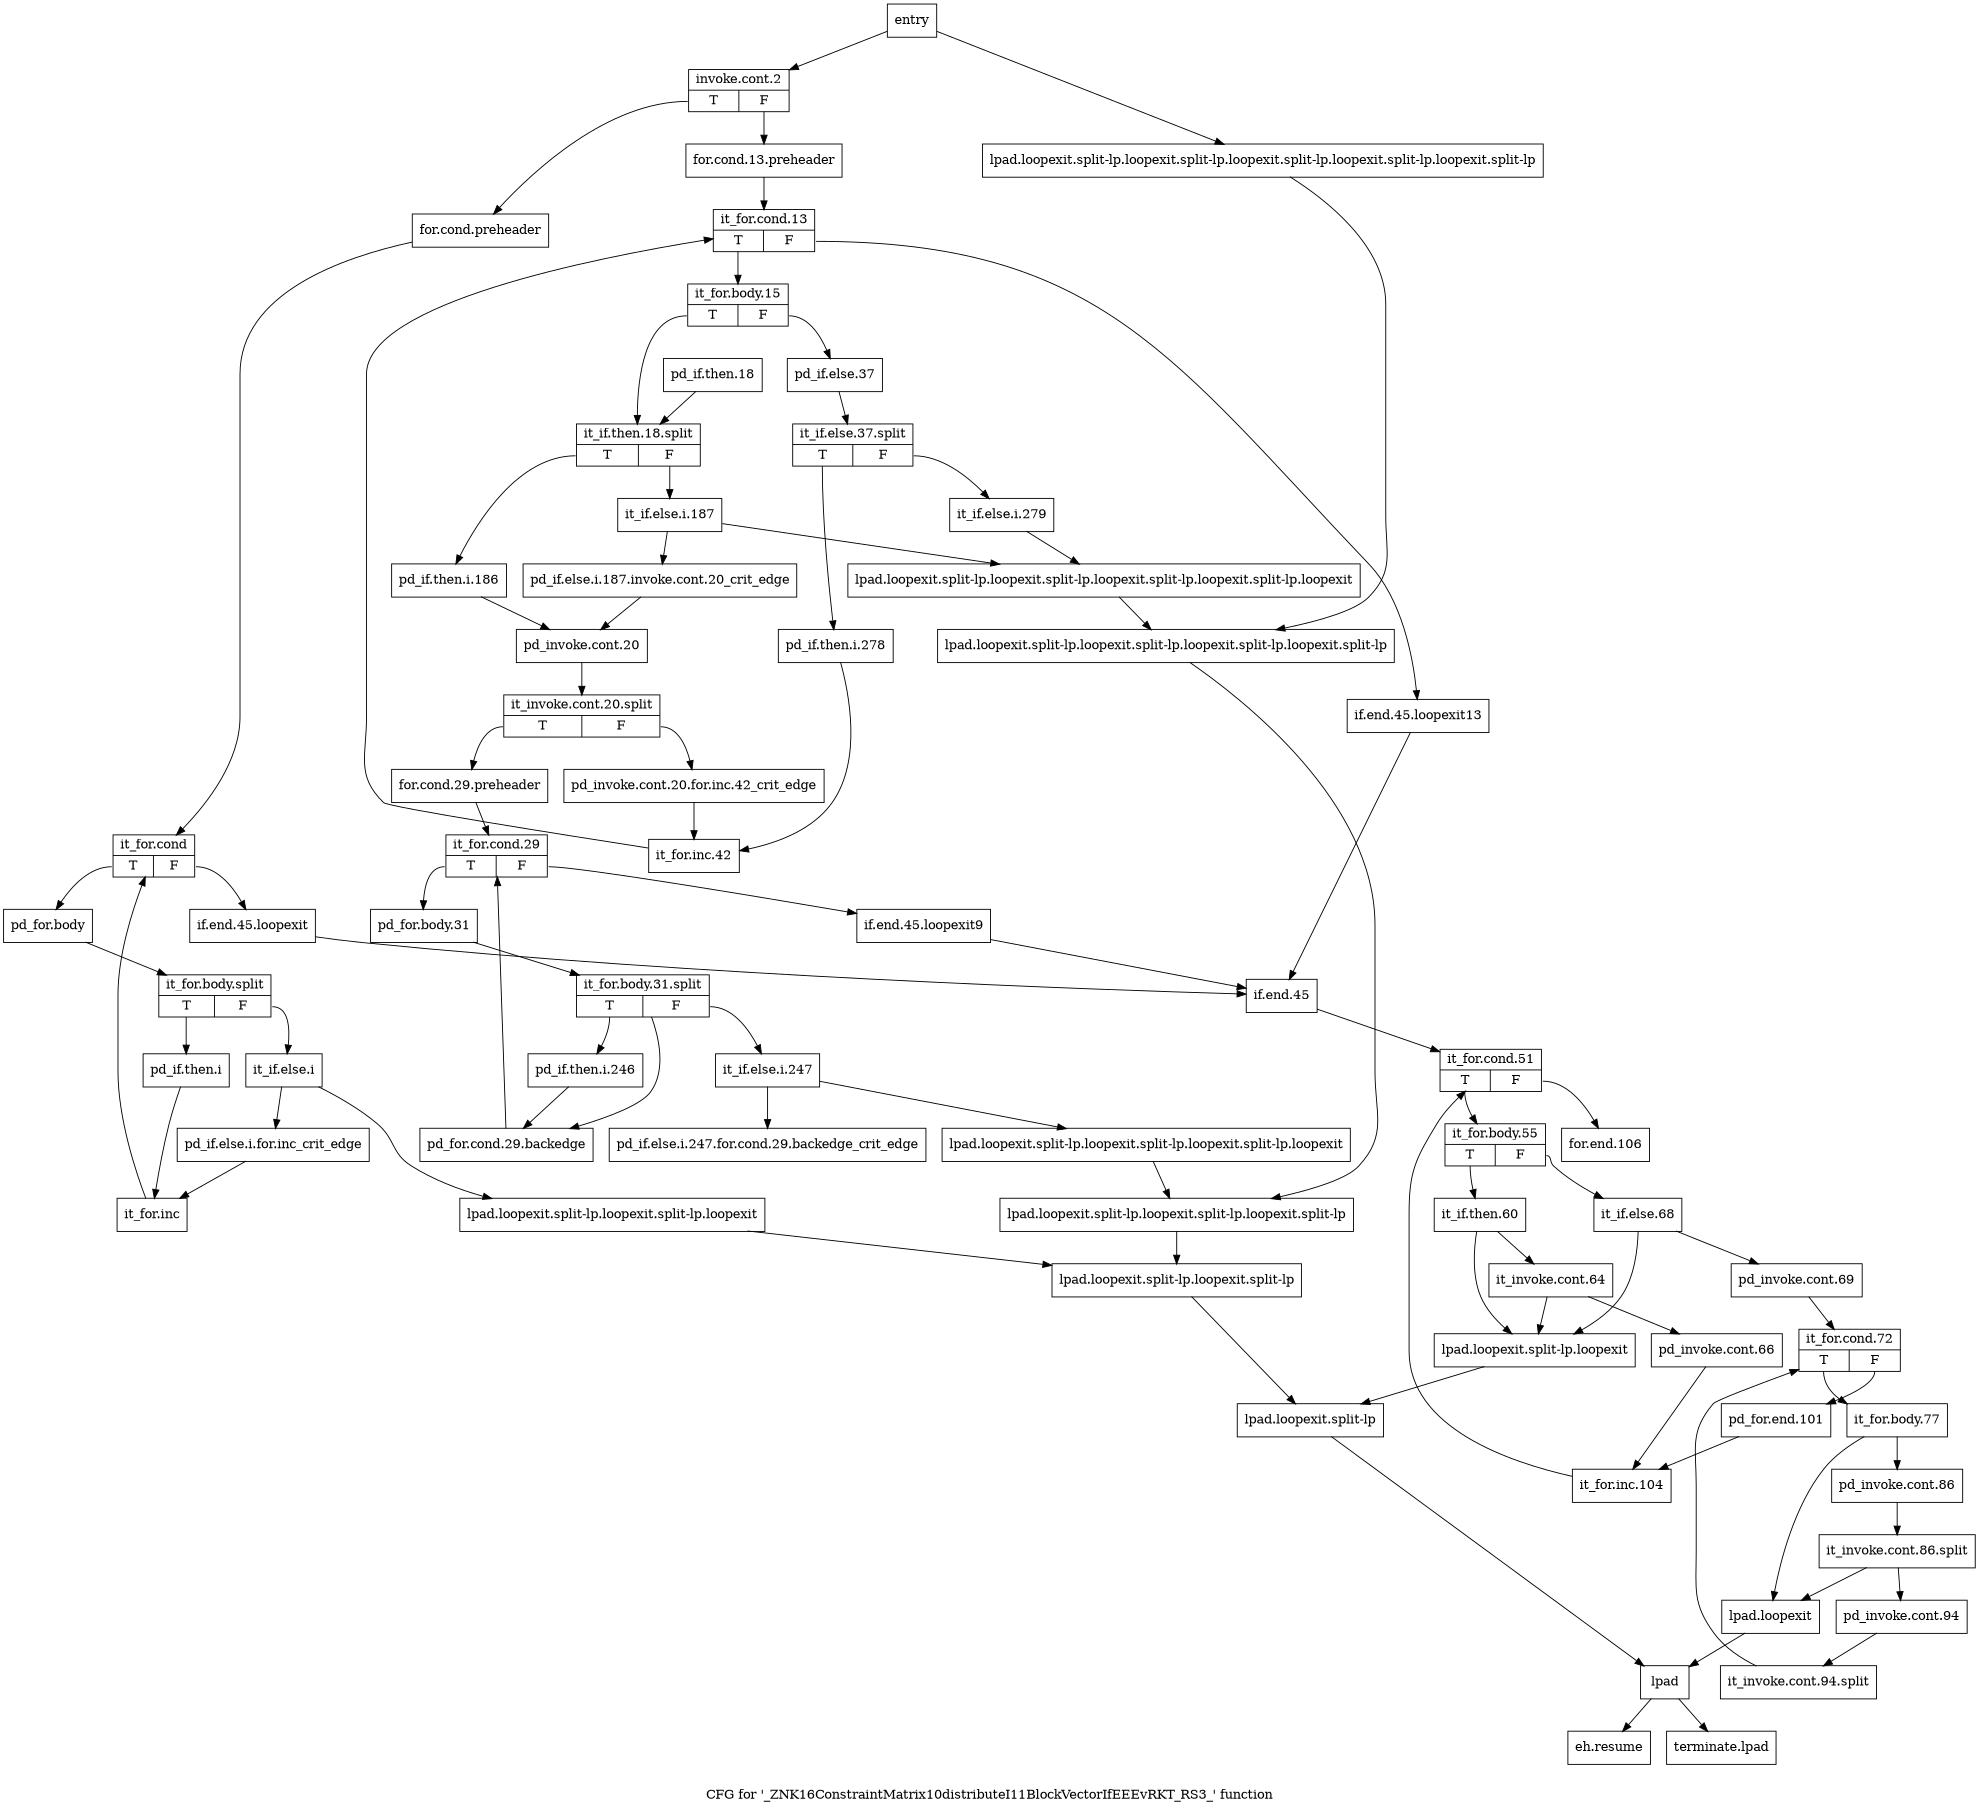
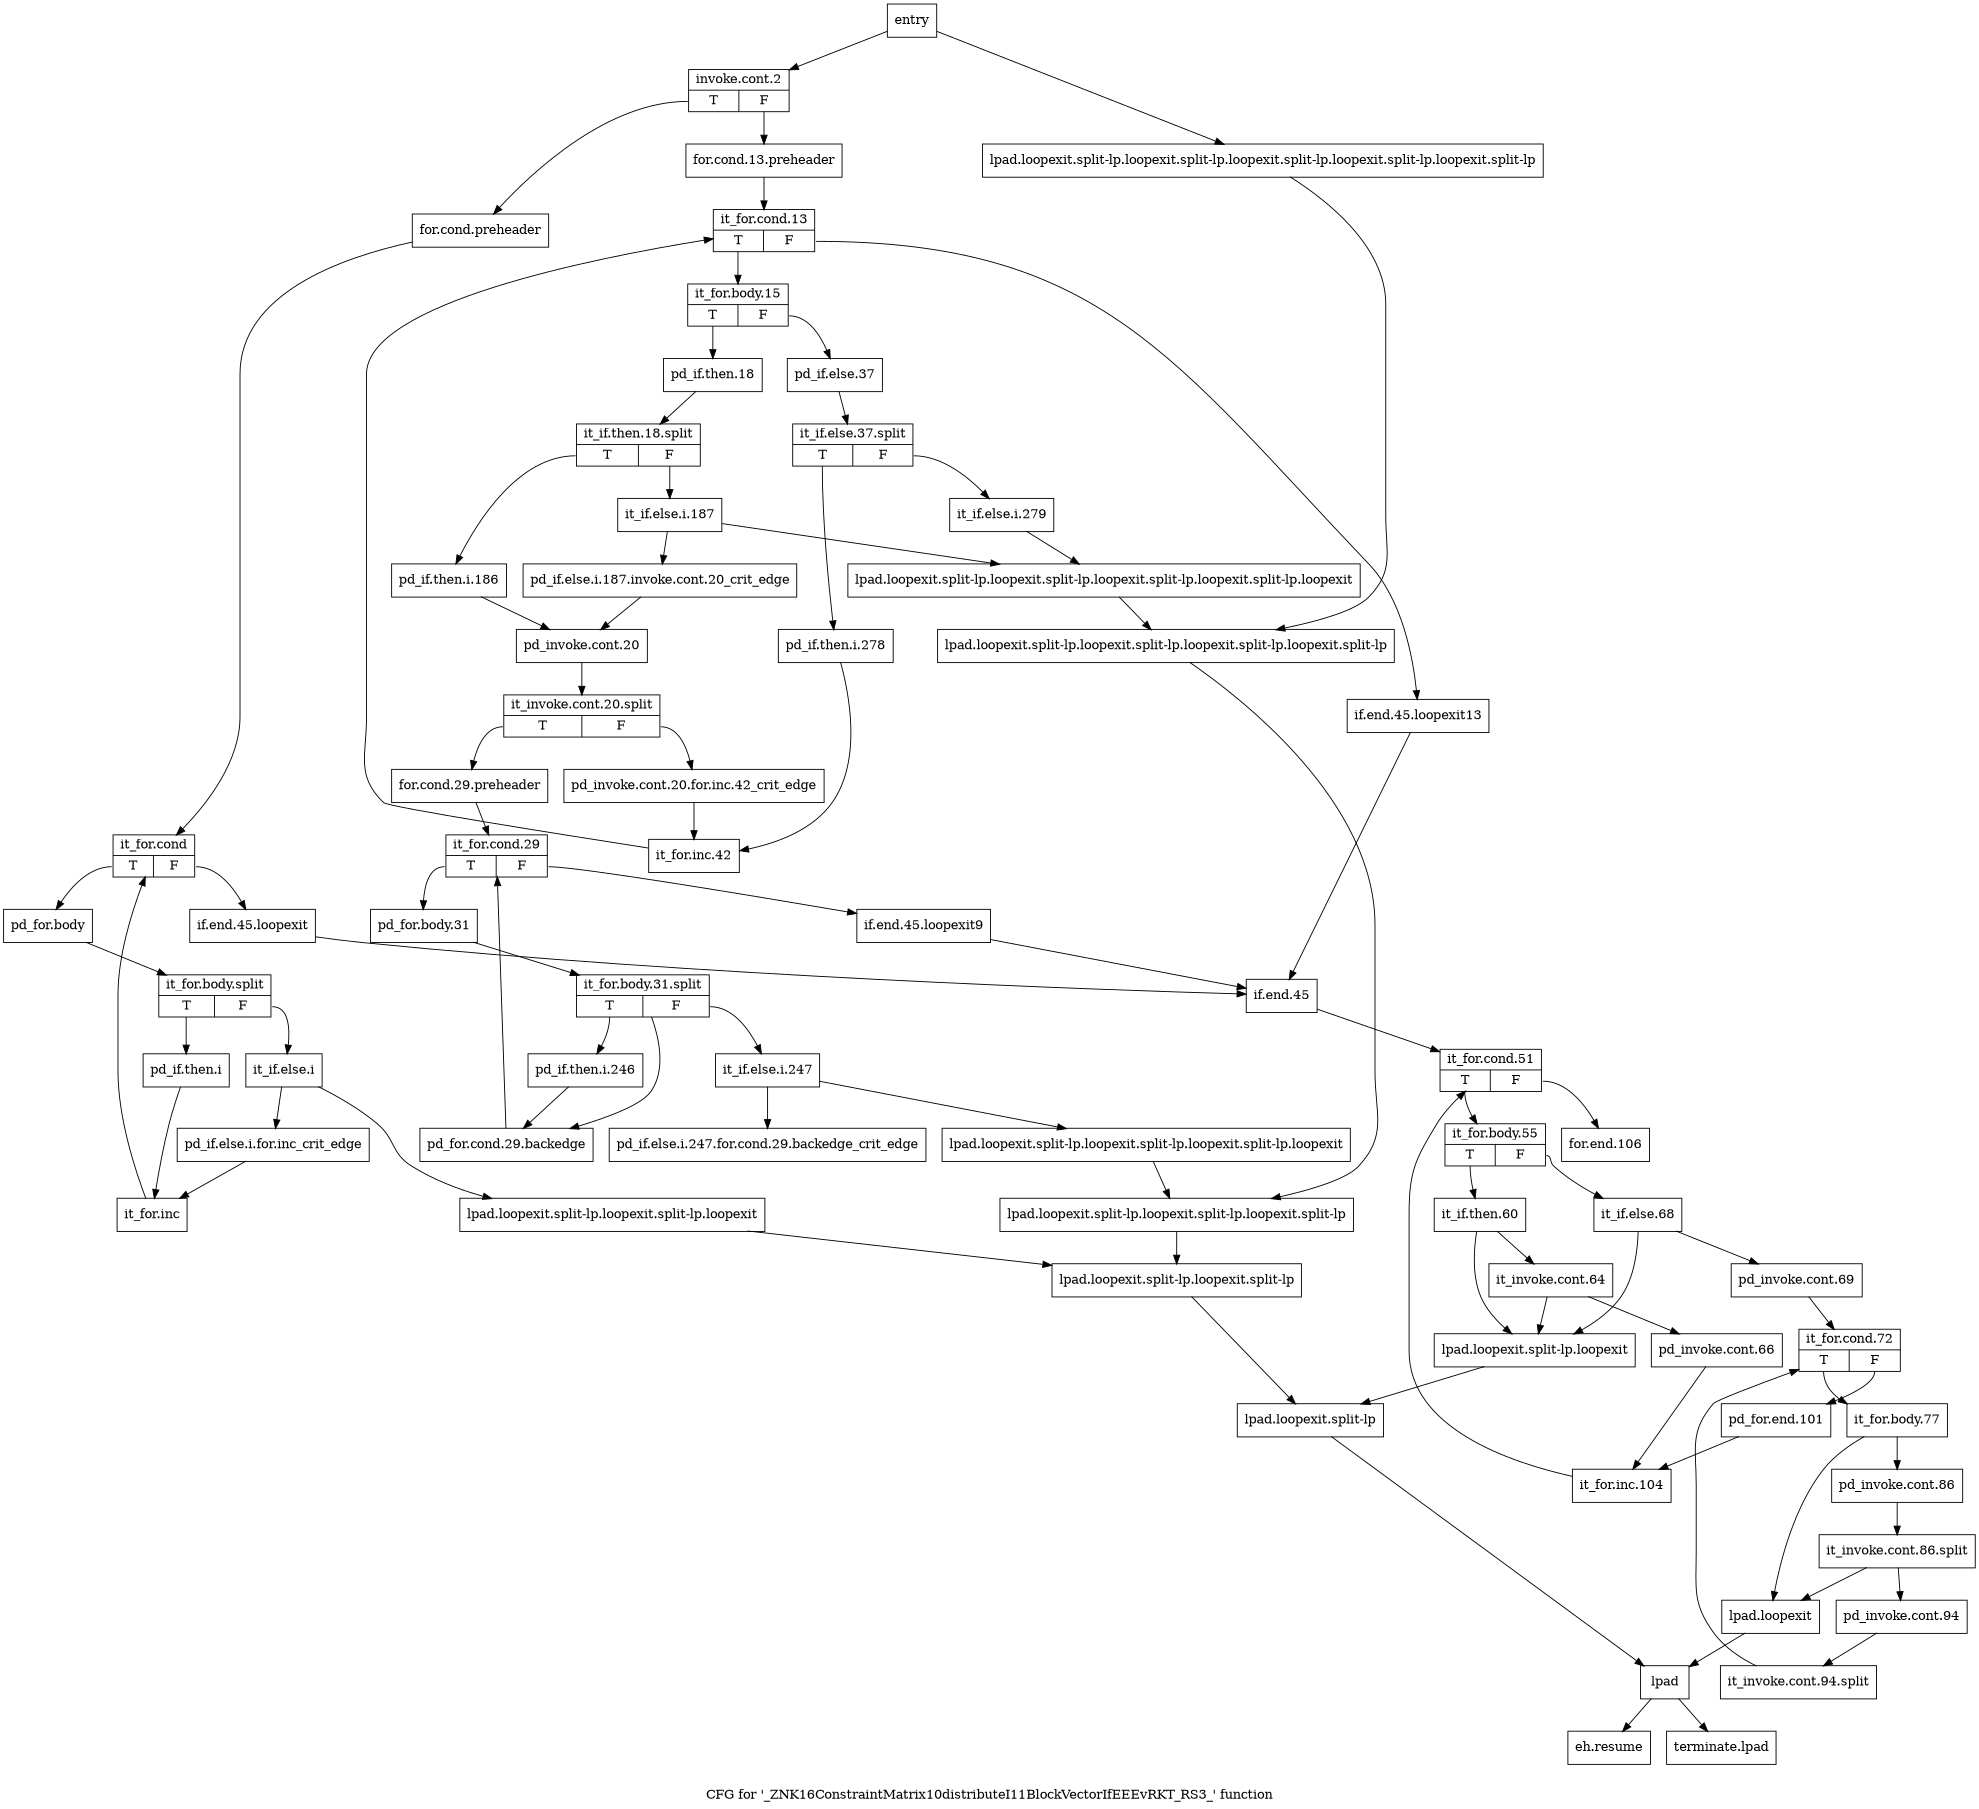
edge "it_for.body.15" -> "it_if.then.18.split": now "it_for.body.15" -> "pd_if.then.18"
